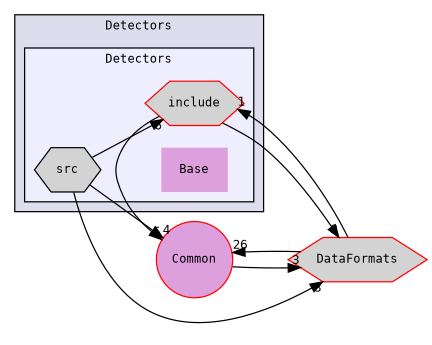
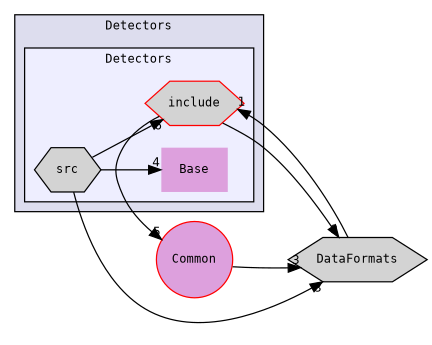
edge "src" -> "Common": now "src" -> "Base"
edge "DataFormats" -> "Common": removed
node "DataFormats": color red -> black
